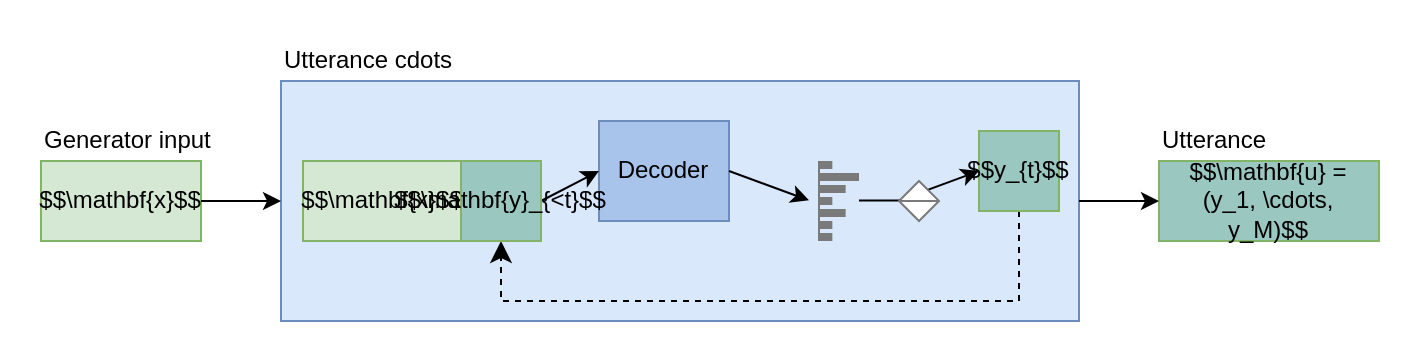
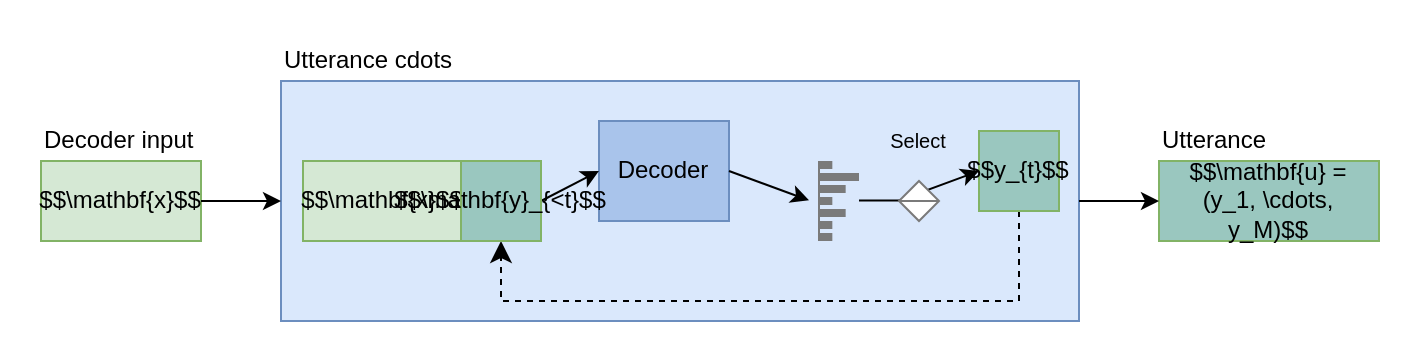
node "Generator input": label "Generator input" -> "Decoder input"
node "Select": added
